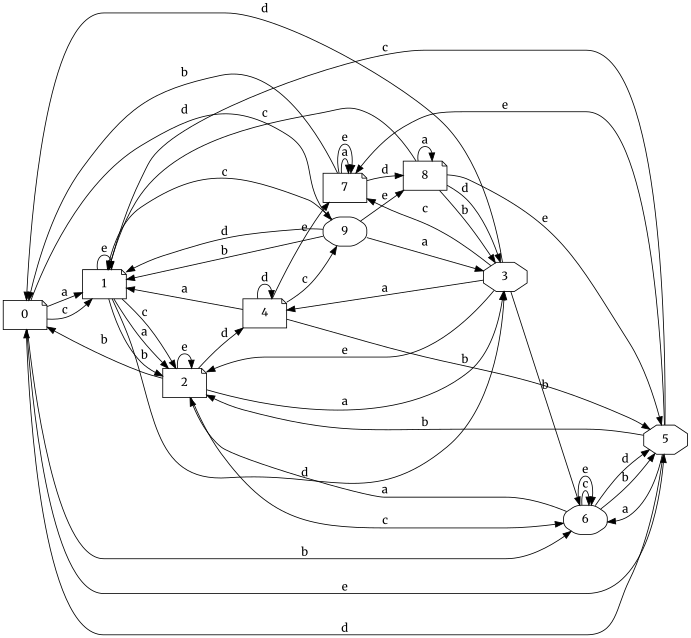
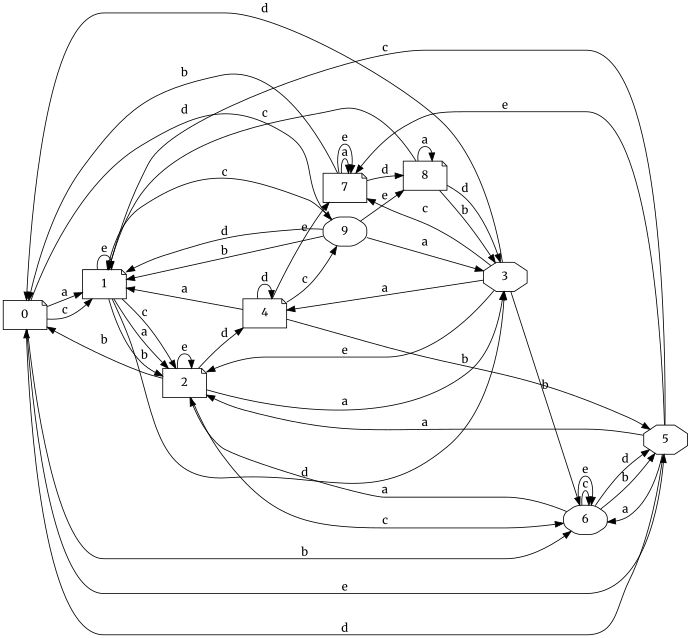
edge "8" -> "5": removed, label "e"
edge "5" -> "2": label "b" -> "a"
